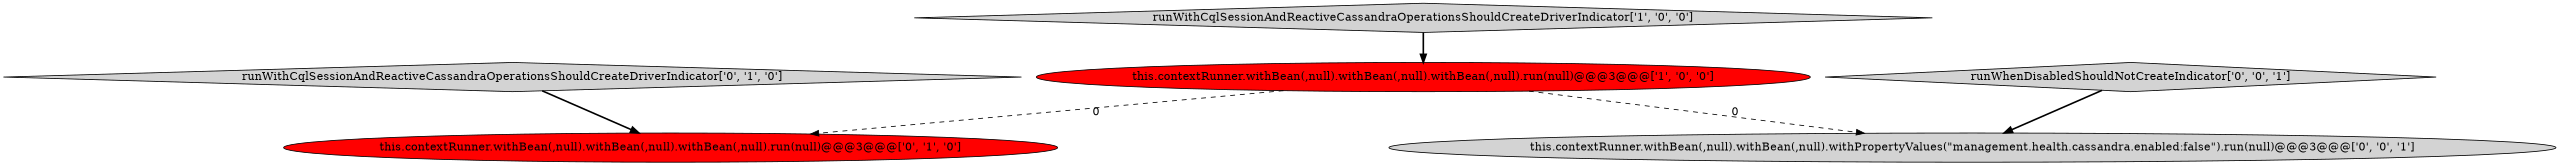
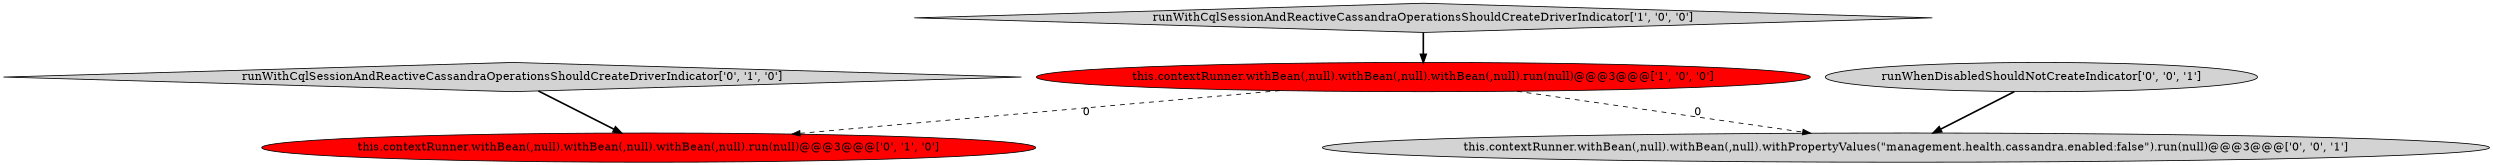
node "runWhenDisabledShouldNotCreateIndicator['0', '0', '1']": shape diamond -> ellipse
